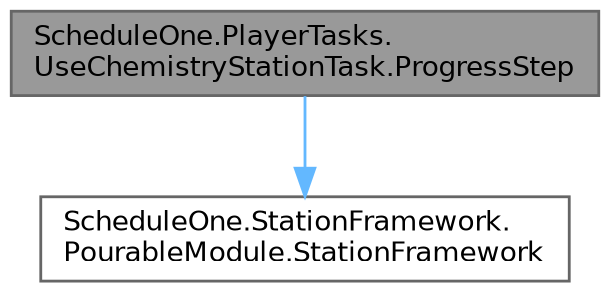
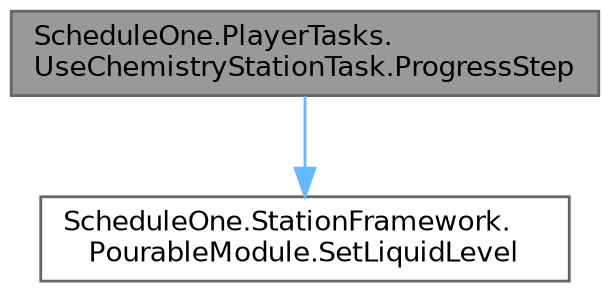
node "ScheduleOne.StationFramework. PourableModule.StationFramework": label "ScheduleOne.StationFramework. PourableModule.StationFramework" -> "ScheduleOne.StationFramework. PourableModule.SetLiquidLevel"
